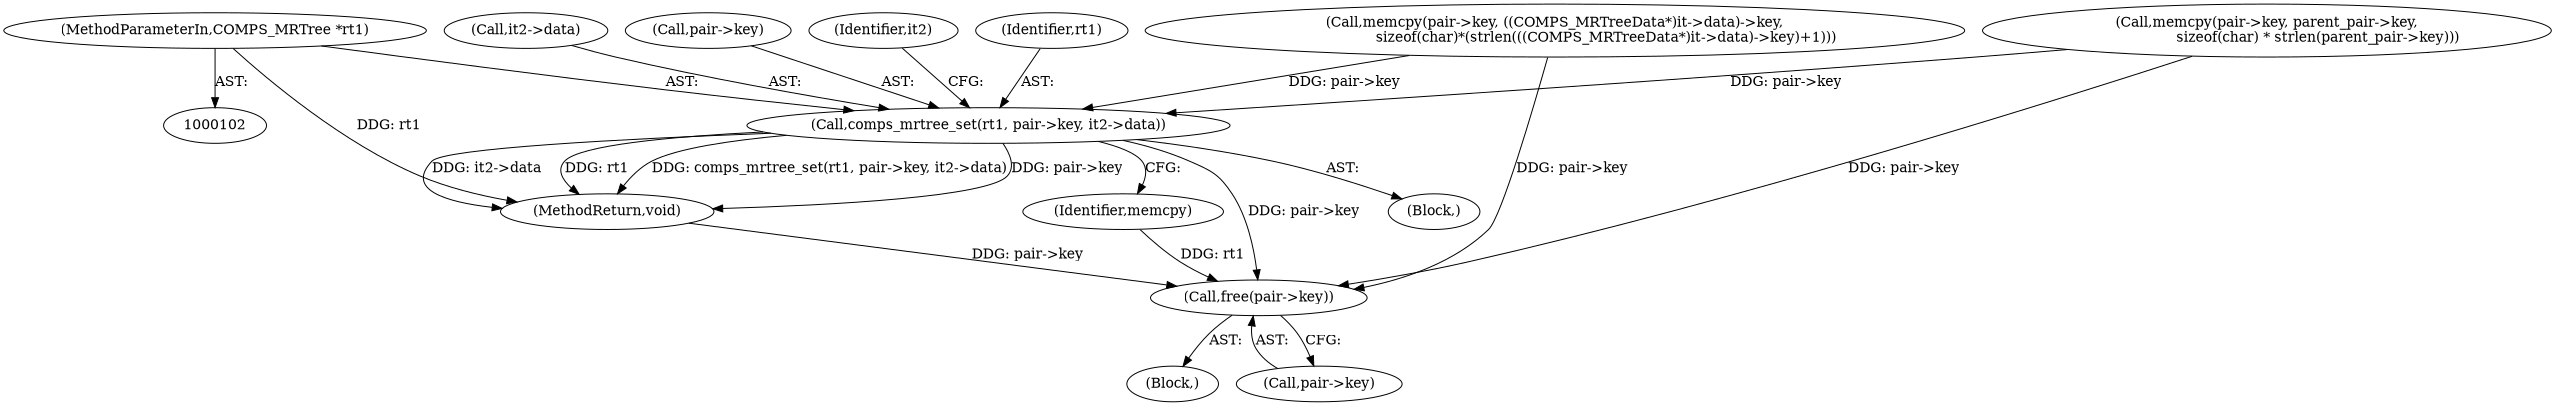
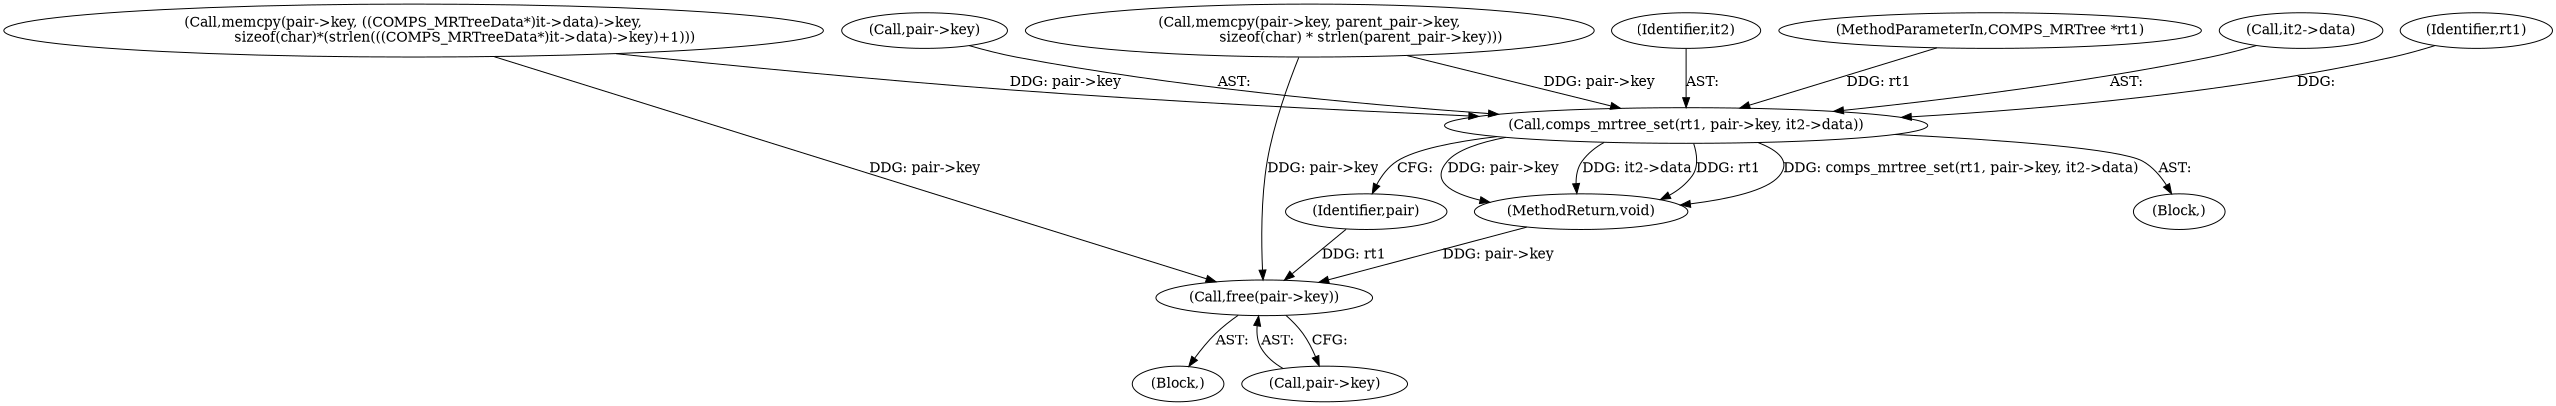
edge "(MethodParameterIn,COMPS_MRTree *rt1)" -> "(Call,comps_mrtree_set(rt1, pair->key, it2->data))": label "AST: " -> "DDG: rt1"
edge "(Identifier,it2)" -> "(Call,comps_mrtree_set(rt1, pair->key, it2->data))": label "CFG: " -> "AST: "
edge "(Identifier,rt1)" -> "(Call,comps_mrtree_set(rt1, pair->key, it2->data))": label "AST: " -> "DDG: "
node "1000102": removed
edge "(MethodParameterIn,COMPS_MRTree *rt1)" -> "(MethodReturn,void)": removed, label "DDG: rt1"
edge "(Call,comps_mrtree_set(rt1, pair->key, it2->data))" -> "(Call,free(pair->key))": removed, label "DDG: pair->key"
node "(Identifier,memcpy)": label "(Identifier,memcpy)" -> "(Identifier,pair)"
